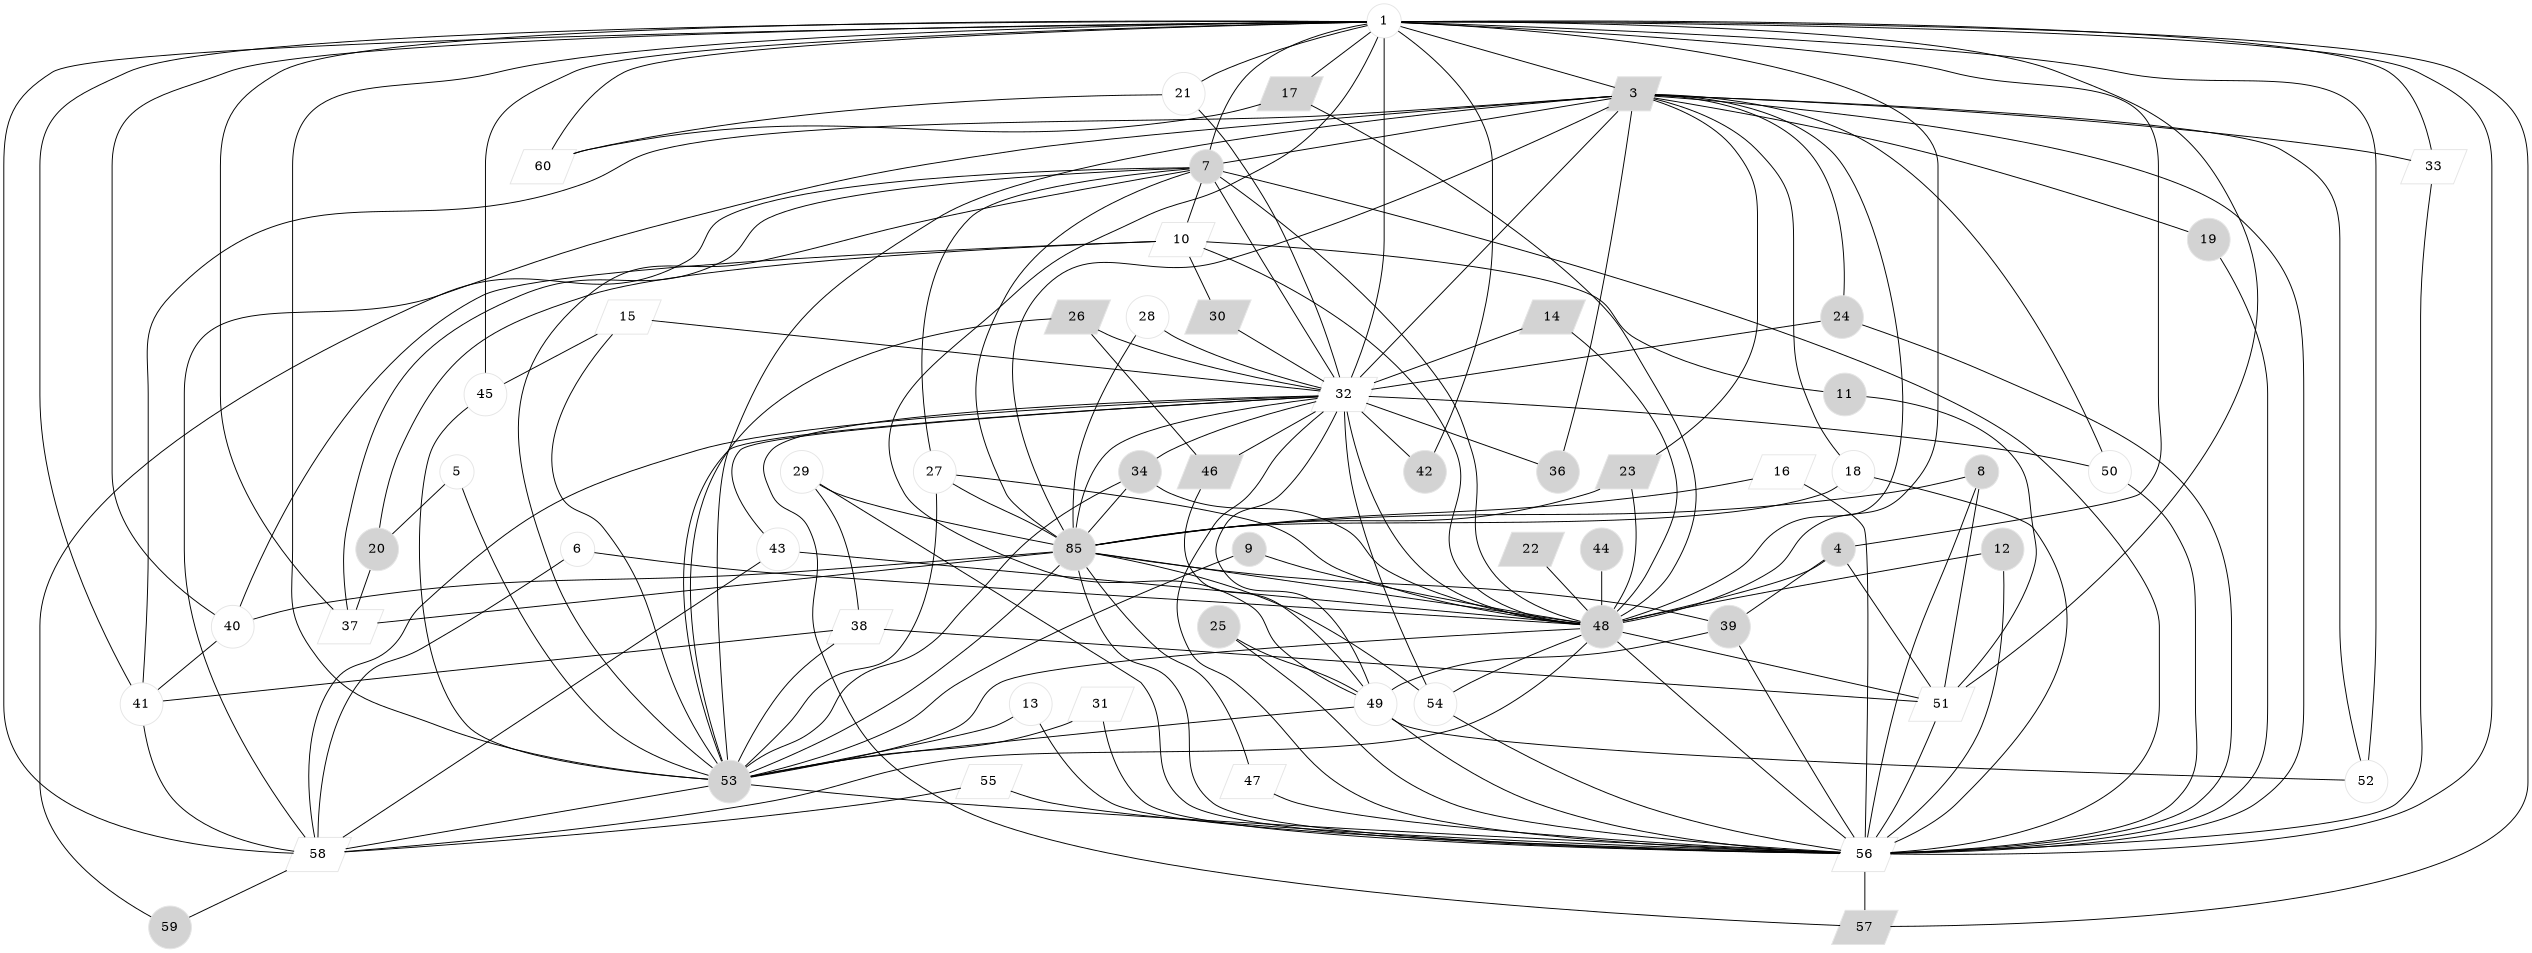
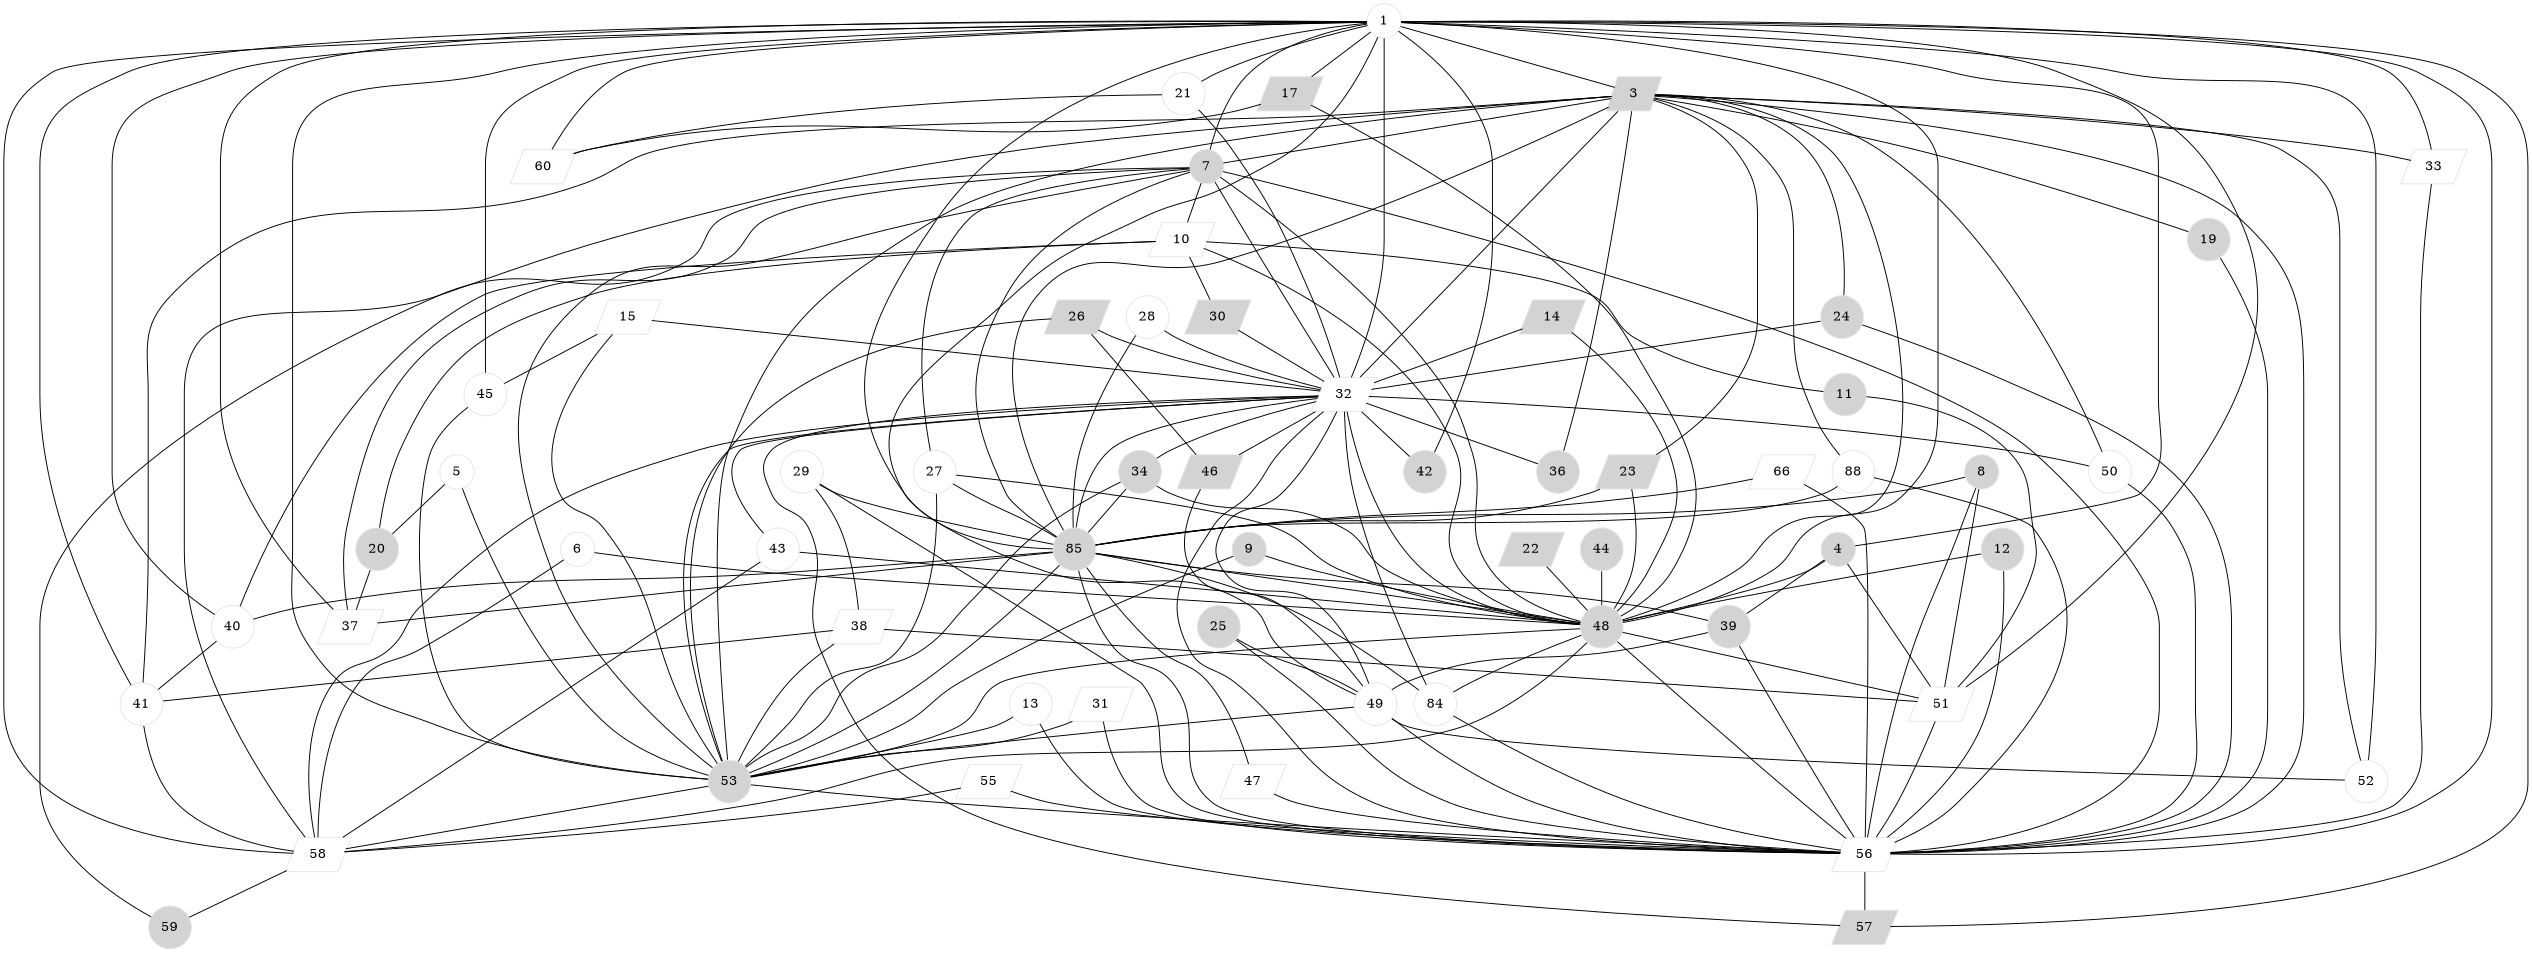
edge "1" -- "85": added
node "16": label "16" -> "66"
node "18": label "18" -> "88"
node "54": label "54" -> "84"
